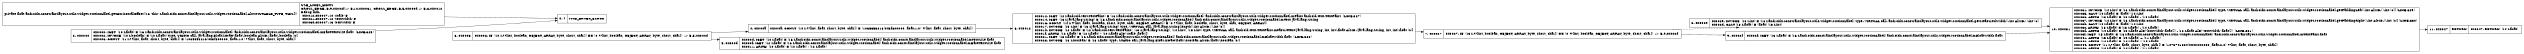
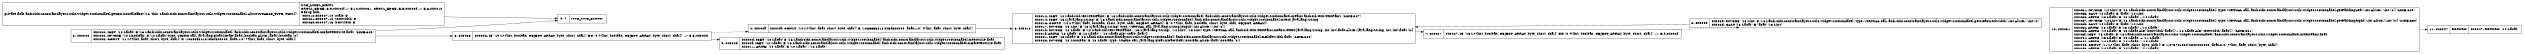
node "0: ?": text "MTH_ENTER_BLOCK" -> "MTH_MTH_BLOCK"
edge "8: 0x0029" -> "10: 0x0031": now "8: 0x0029" -> "6: 0x0012"
edge "3: 0x0008" -> "4: 0x000a": style solid -> dashed
edge "2: 0x0000" -> "3: 0x0008": added
node "9: 0x002f": removed
